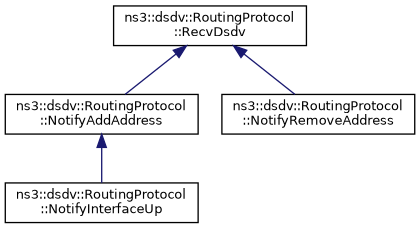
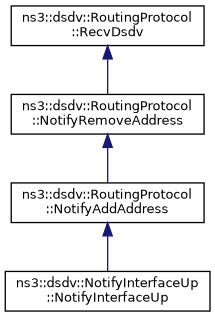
edge "ns3::dsdv::RoutingProtocol ::NotifyAddAddress" -> "ns3::dsdv::RoutingProtocol ::RecvDsdv": now "ns3::dsdv::RoutingProtocol ::NotifyAddAddress" -> "ns3::dsdv::RoutingProtocol ::NotifyRemoveAddress"
node "ns3::dsdv::RoutingProtocol ::NotifyInterfaceUp": label "ns3::dsdv::RoutingProtocol ::NotifyInterfaceUp" -> "ns3::dsdv::NotifyInterfaceUp ::NotifyInterfaceUp"
